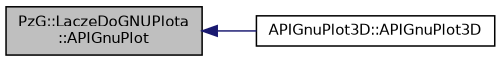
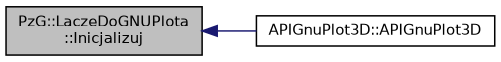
node "PzG::LaczeDoGNUPlota ::APIGnuPlot": label "PzG::LaczeDoGNUPlota ::APIGnuPlot" -> "PzG::LaczeDoGNUPlota ::Inicjalizuj"
